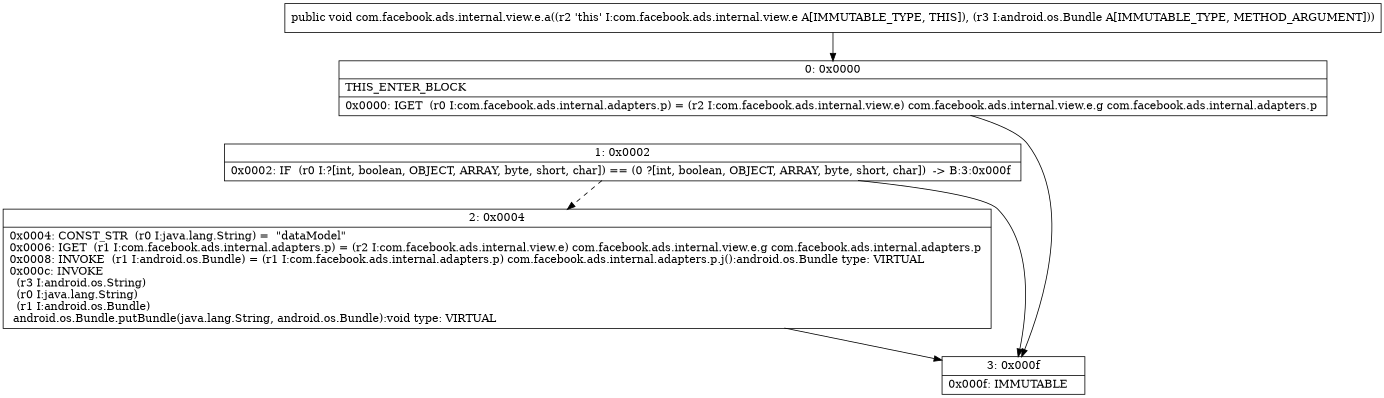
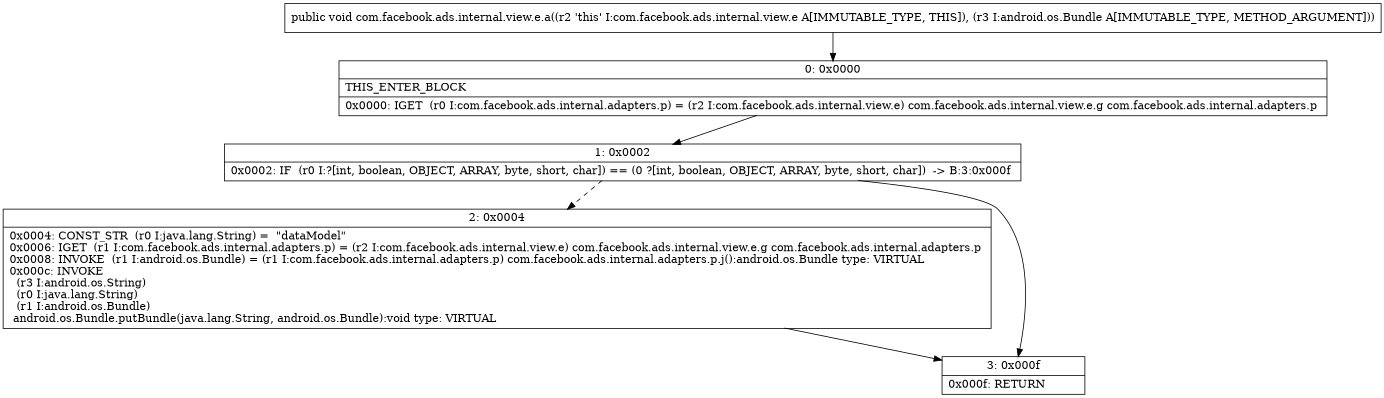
edge "0: 0x0000" -> "3: 0x000f": now "0: 0x0000" -> "1: 0x0002"
node "3: 0x000f": text "0x000f: IMMUTABLE" -> "0x000f: RETURN"
